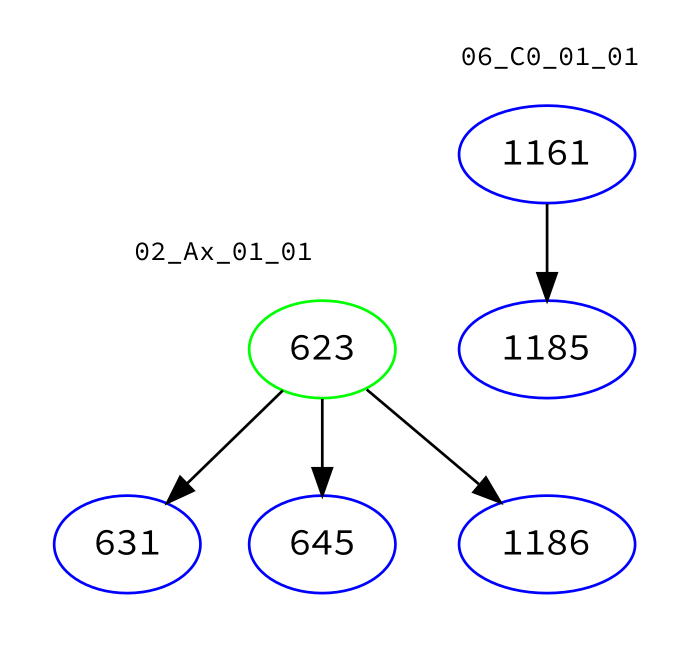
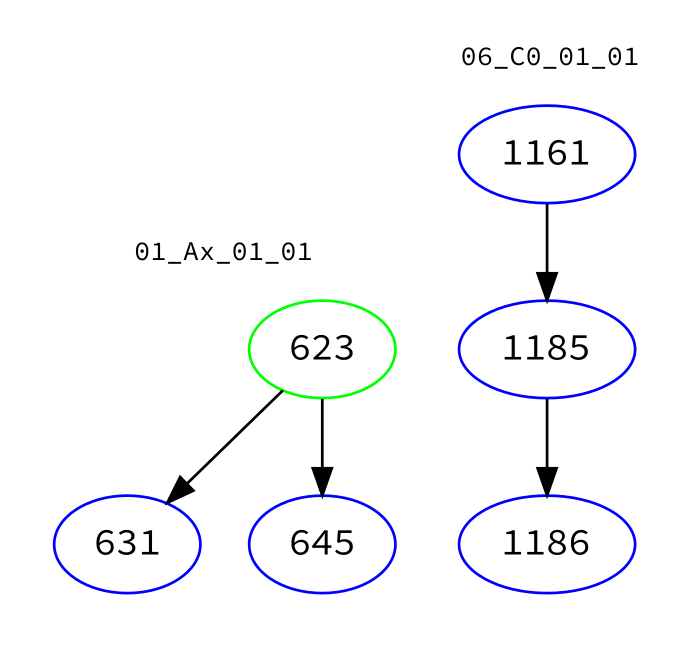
cluster "02_Ax_01_01": label "02_Ax_01_01" -> "01_Ax_01_01"
edge "623" -> "1186": now "1185" -> "1186"
